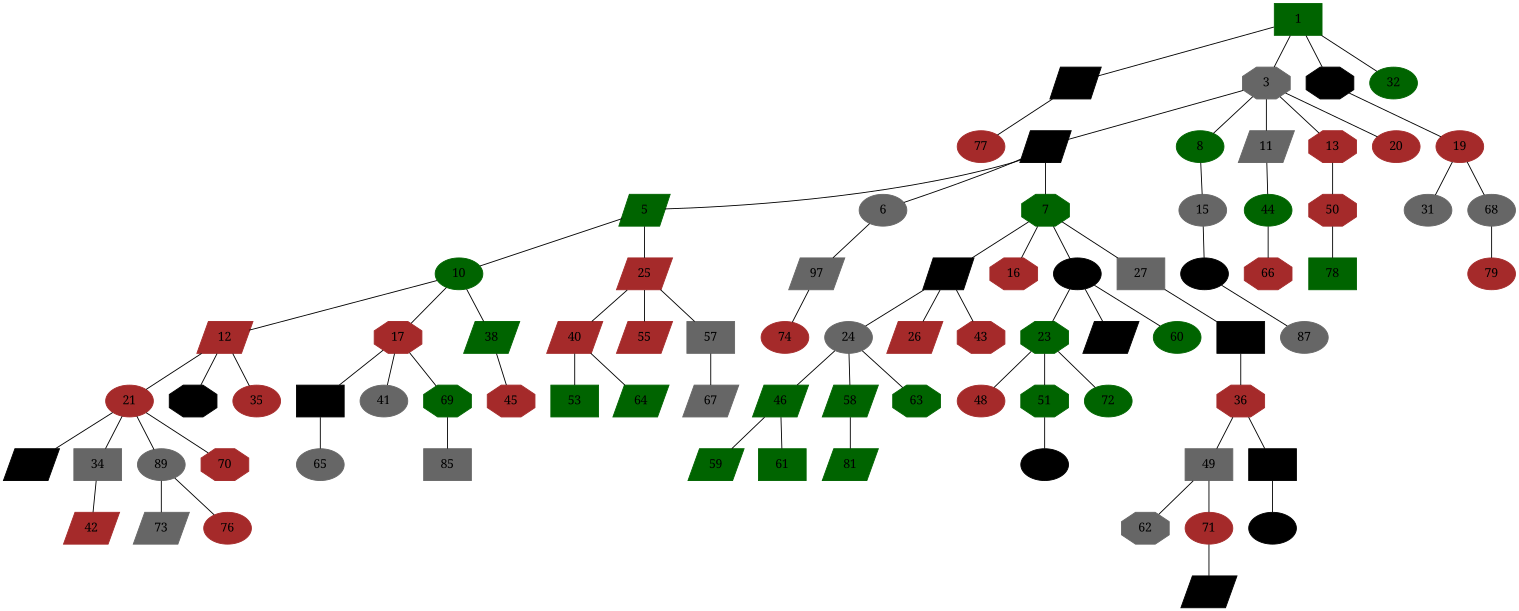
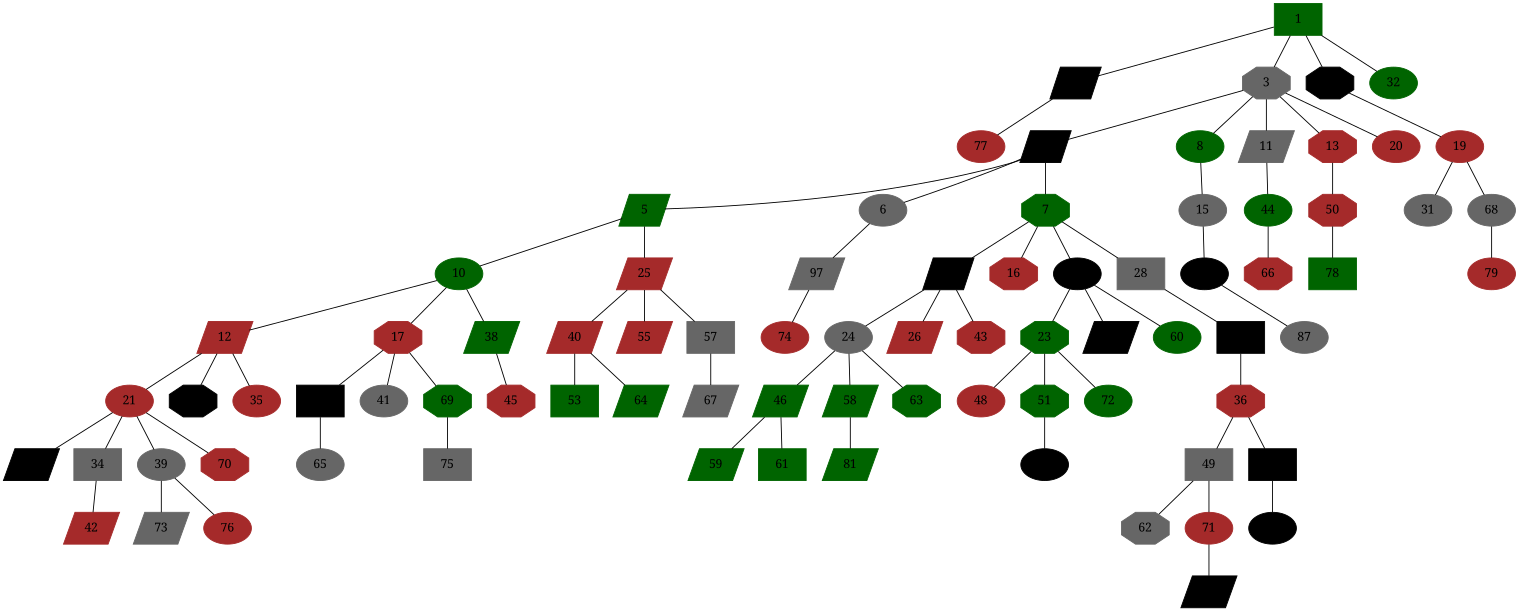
node "27": label "27" -> "28"
node "89": label "89" -> "39"
node "85": label "85" -> "75"
